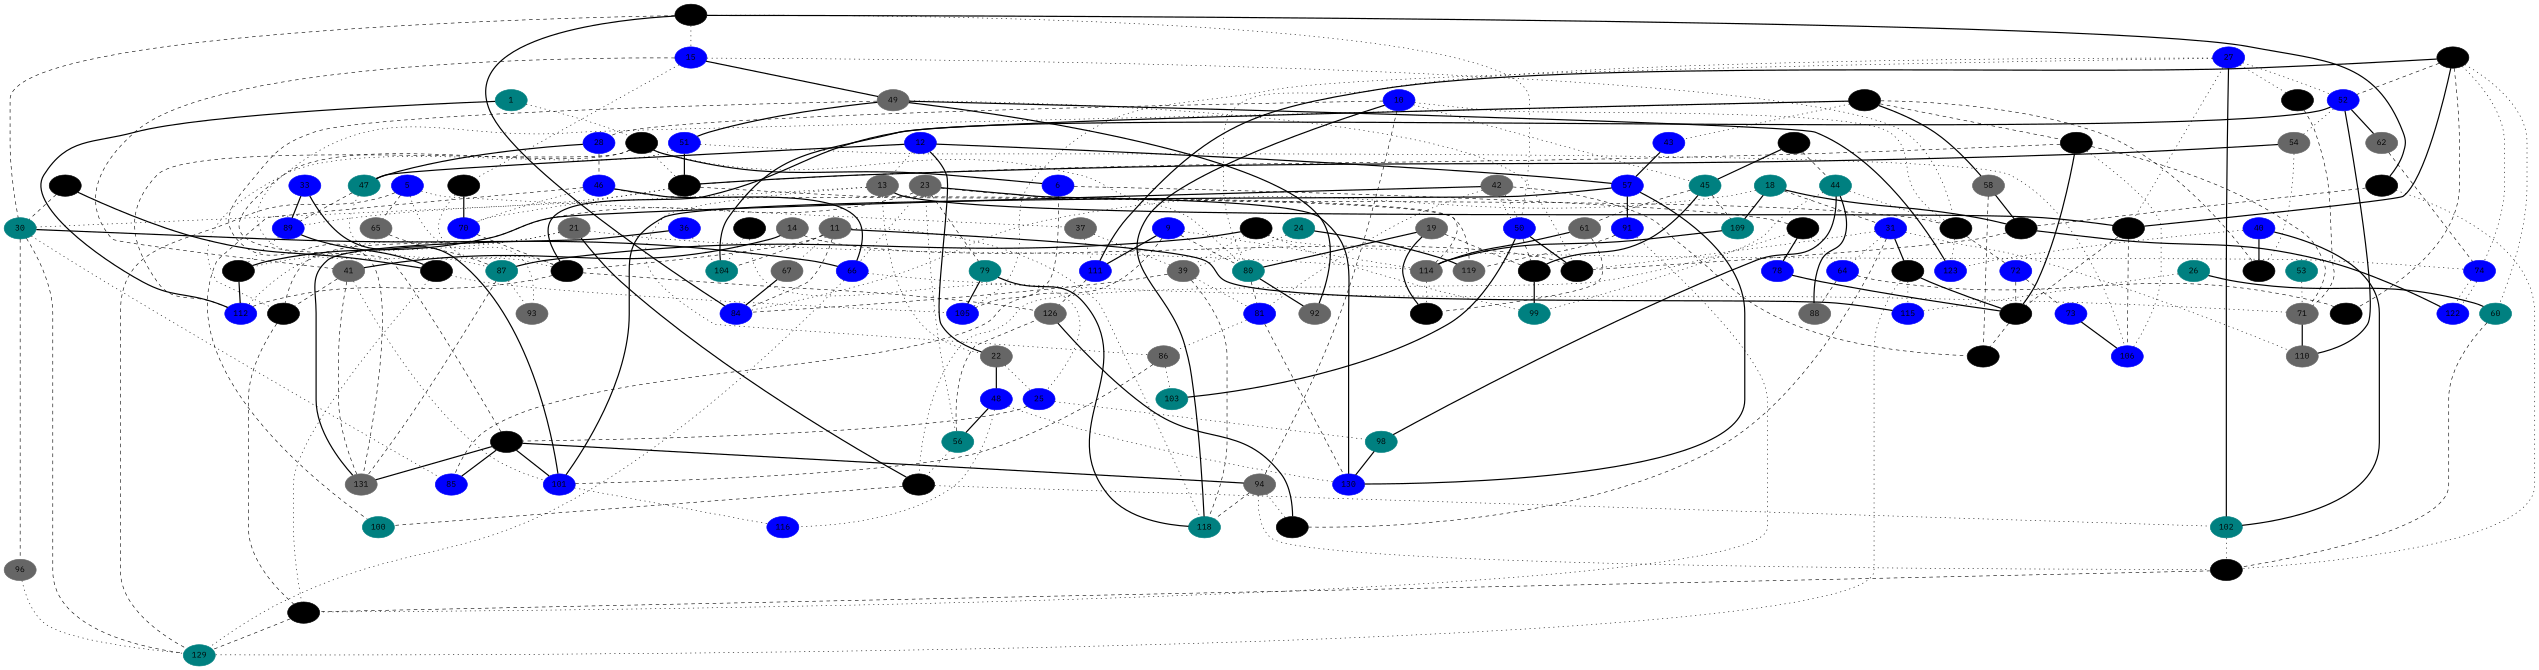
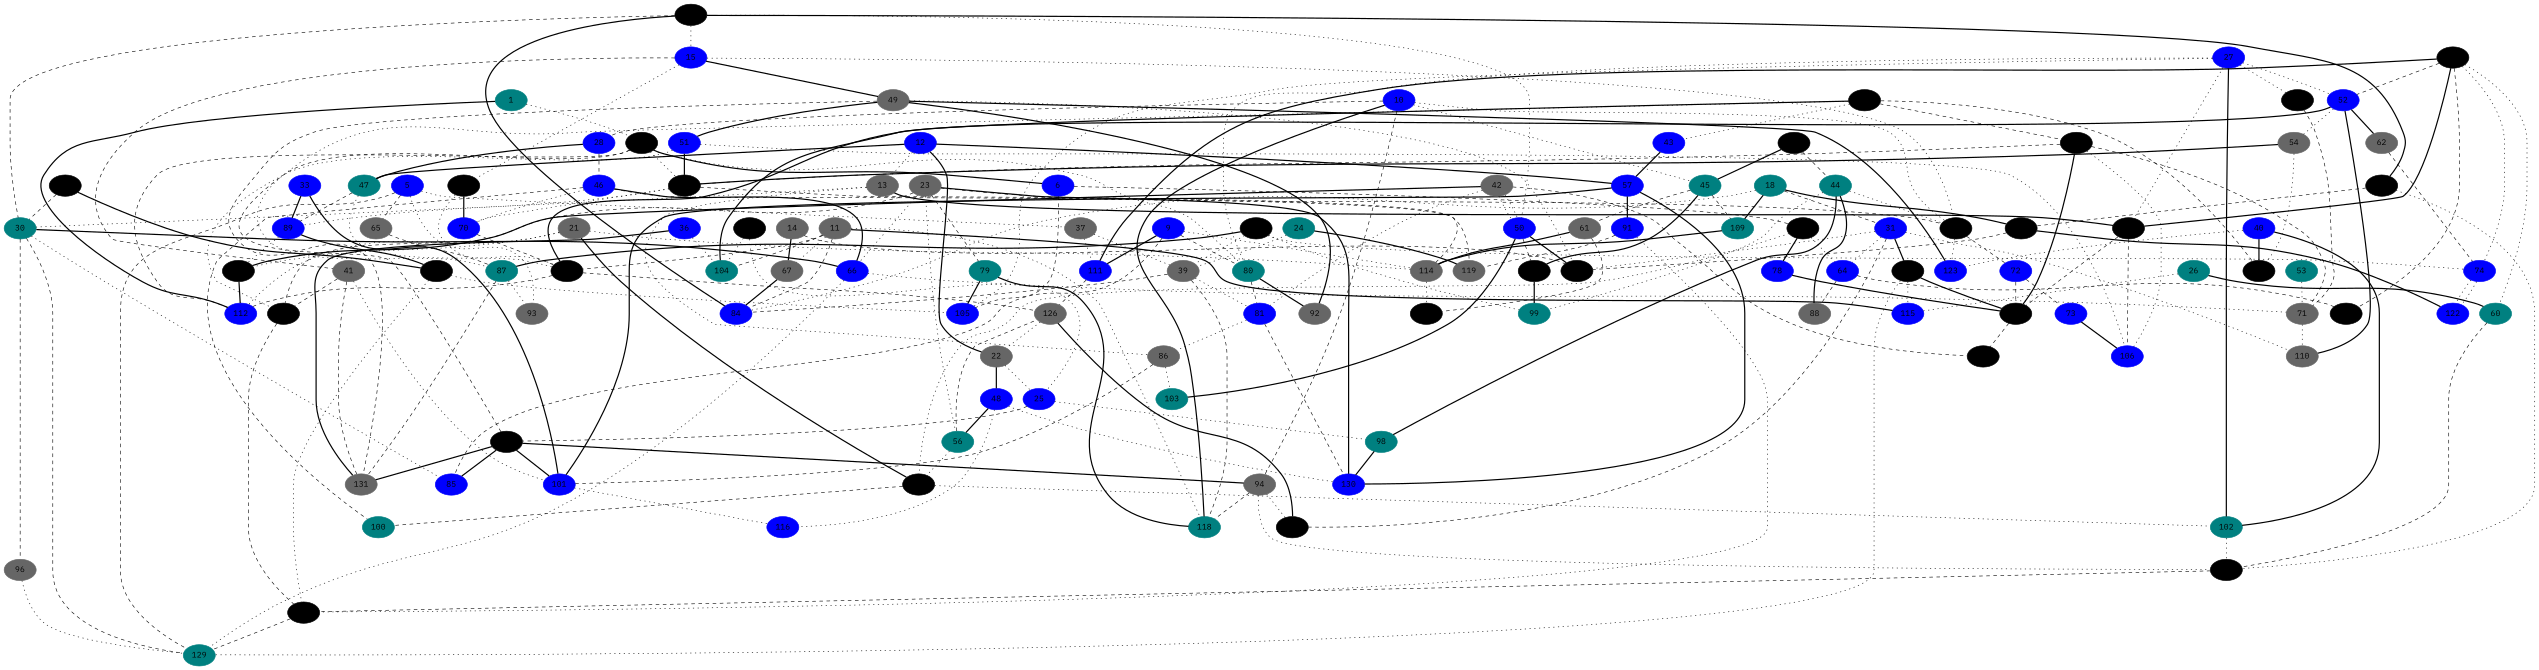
node "58": removed
node "19": removed
edge "14" -- "41": now "14" -- "67"
edge "13" -- "22": now "126" -- "22"
edge "71" -- "110": style bold -> dotted
